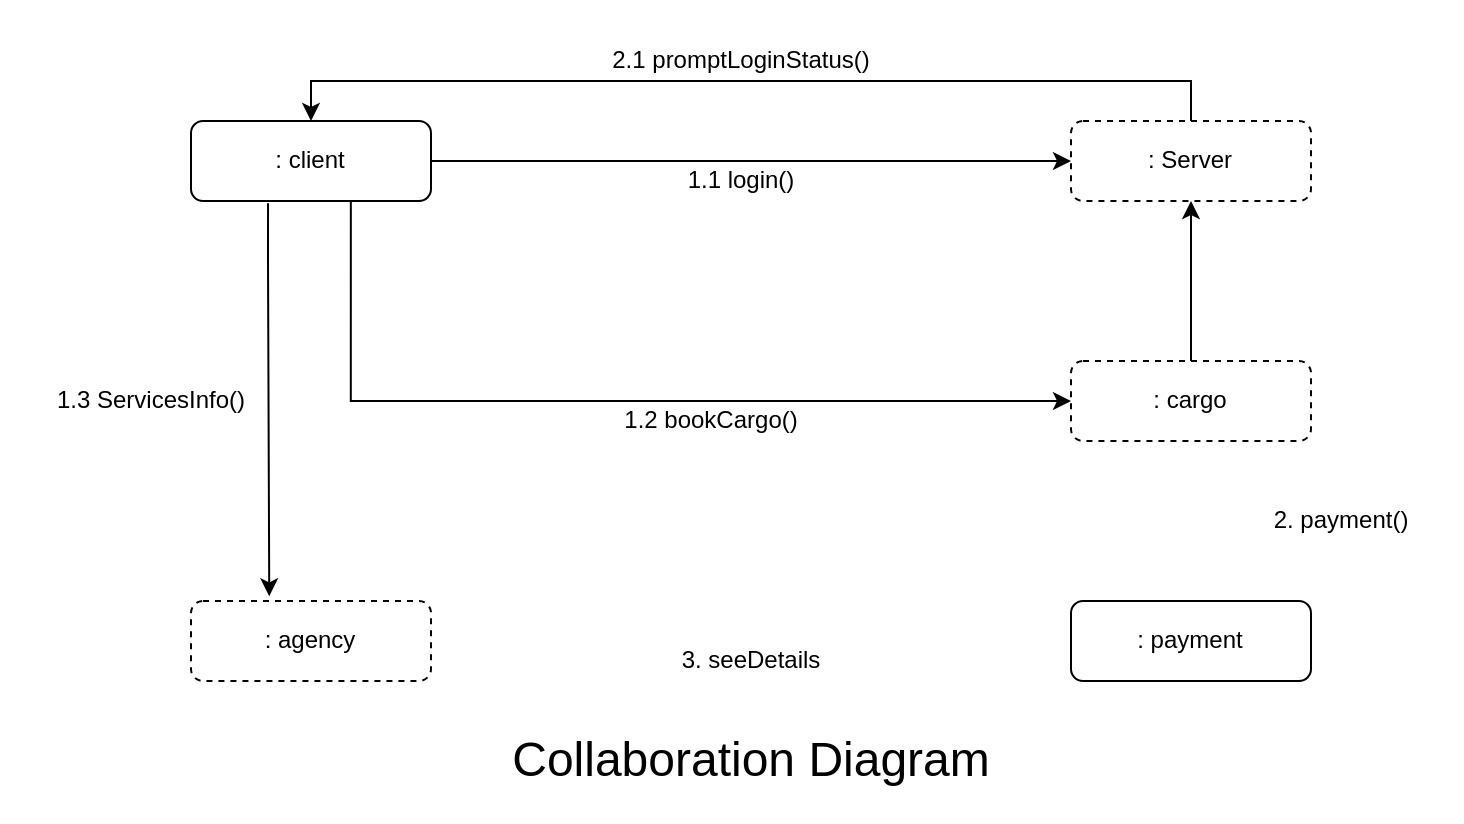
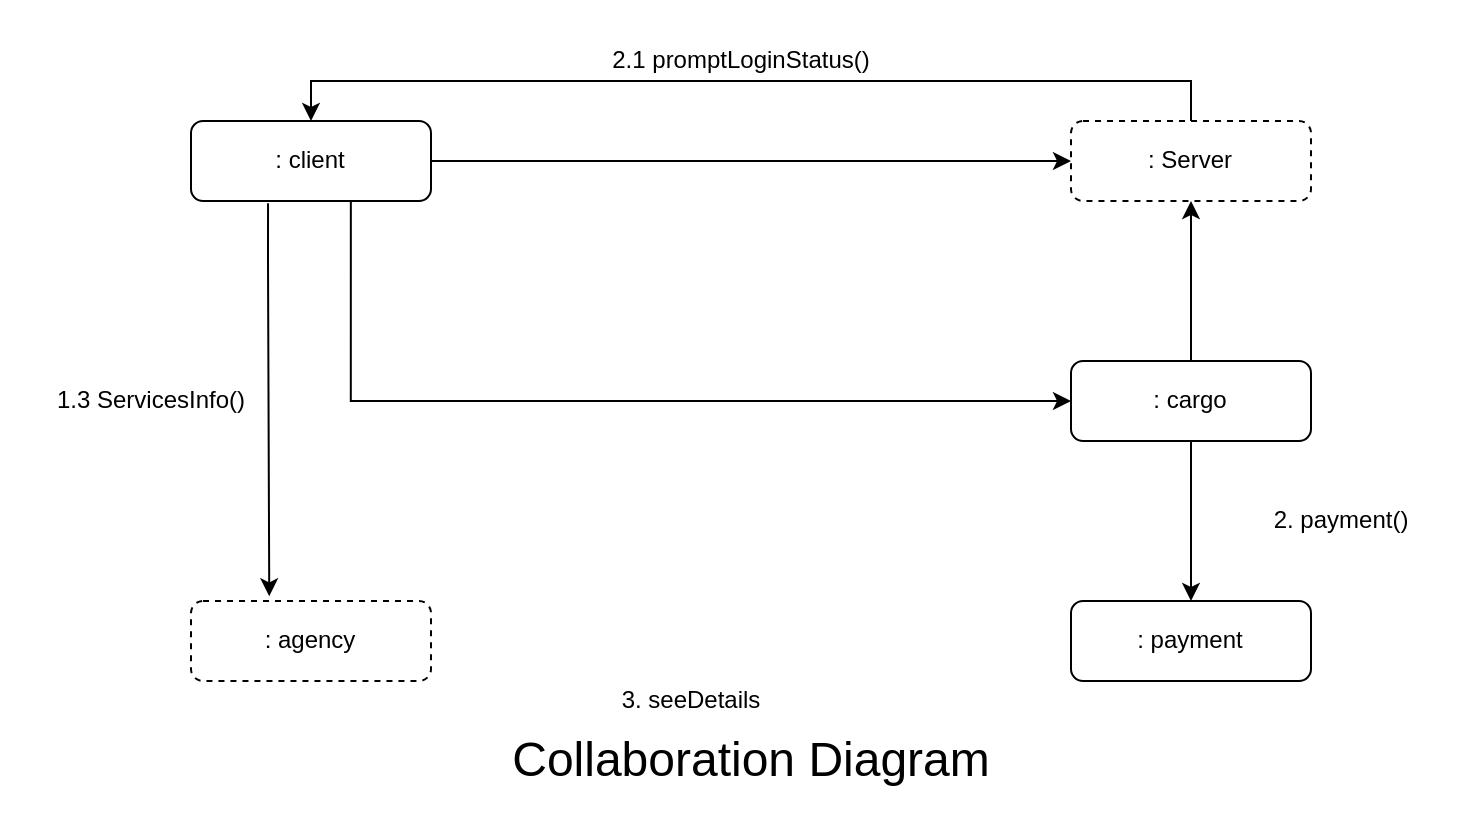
node "1.1 login()": removed
node ": cargo": style dashed -> solid
node "1.2 bookCargo()": removed
edge ": cargo" -> ": payment": added
node "3. seeDetails": moved (751, 661) -> (691, 701)
